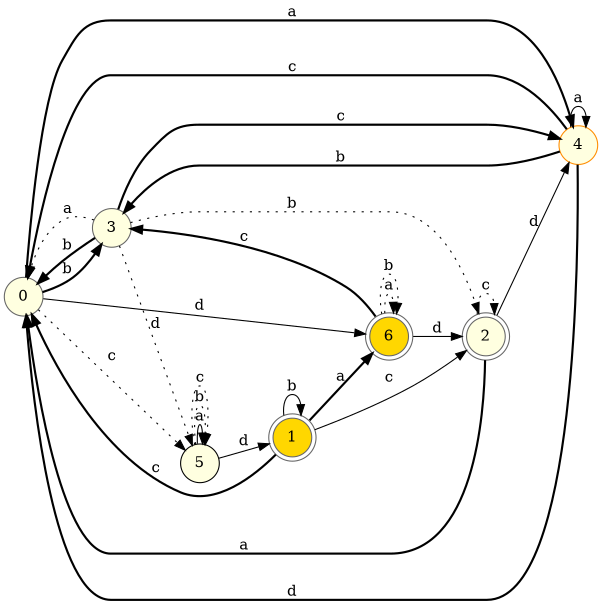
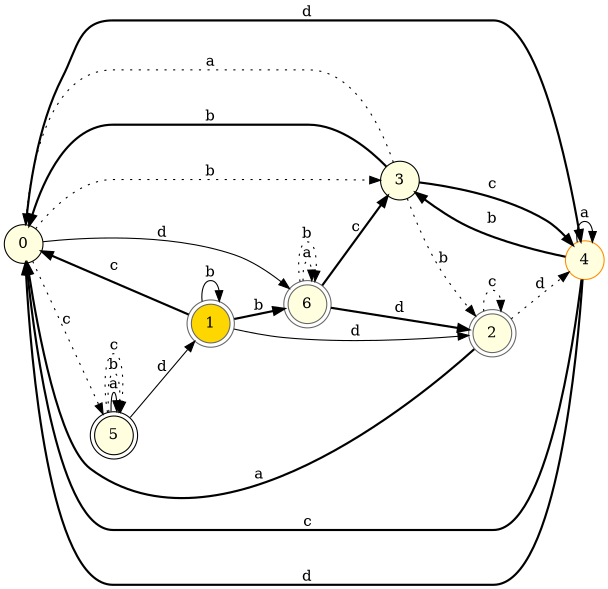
edge "0" -> "4": label "a" -> "d"
node "3": color gray40 -> black
edge "2" -> "4": style solid -> dotted
edge "0" -> "3": style bold -> dotted
node "0": color gray40 -> black
node "6": fillcolor gold -> lightyellow
edge "6" -> "2": style solid -> bold
edge "3" -> "5": removed, label "d"
edge "1" -> "6": label "a" -> "b"
edge "1" -> "2": label "c" -> "d"
node "5": shape circle -> doublecircle
